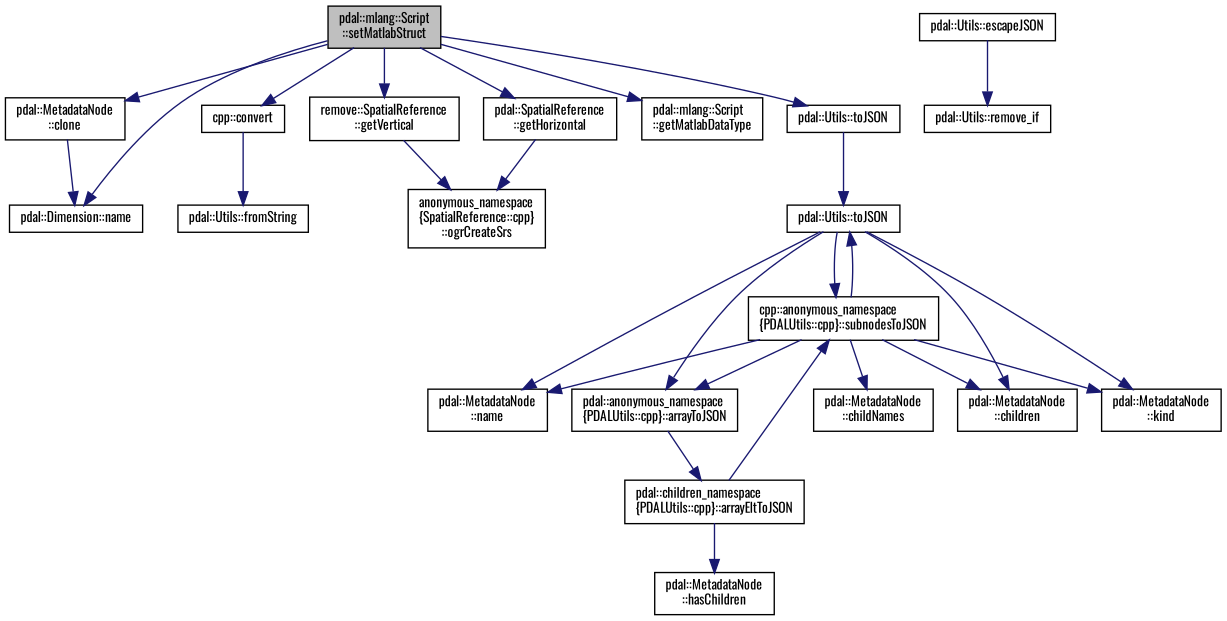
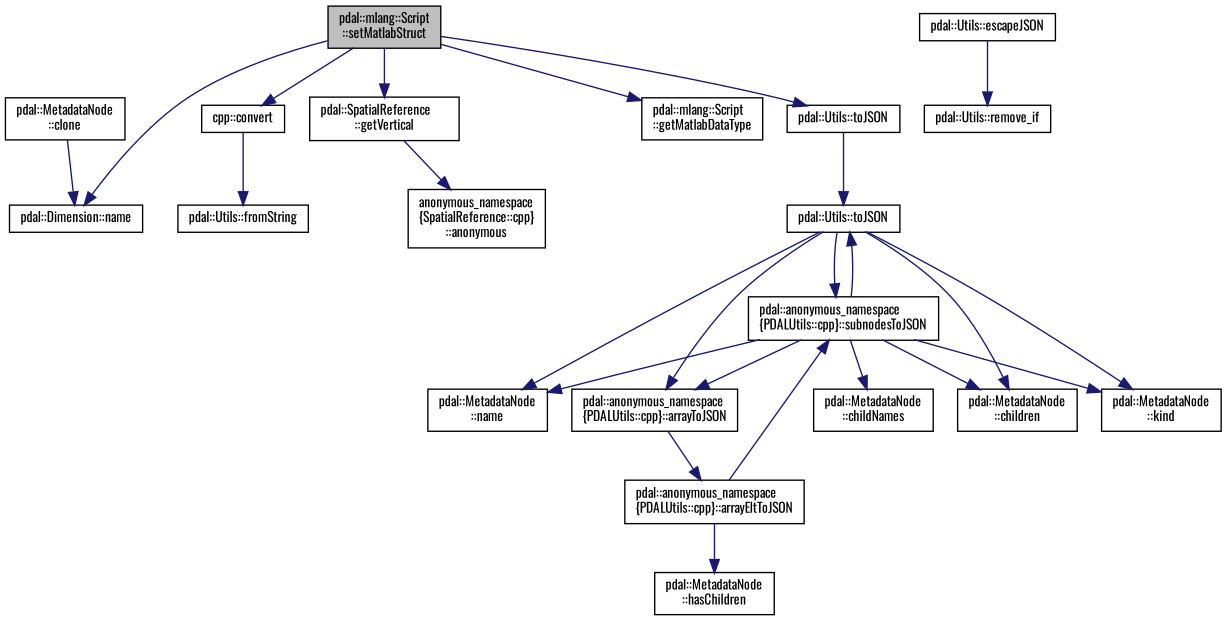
edge "pdal::mlang::Script ::setMatlabStruct" -> "pdal::MetadataNode ::clone": removed
node "remove::SpatialReference ::getVertical": label "remove::SpatialReference ::getVertical" -> "pdal::SpatialReference ::getVertical"
node "pdal::SpatialReference ::getHorizontal": removed
node "anonymous_namespace {SpatialReference::cpp} ::ogrCreateSrs": label "anonymous_namespace {SpatialReference::cpp} ::ogrCreateSrs" -> "anonymous_namespace {SpatialReference::cpp} ::anonymous"
node "cpp::anonymous_namespace {PDALUtils::cpp}::subnodesToJSON": label "cpp::anonymous_namespace {PDALUtils::cpp}::subnodesToJSON" -> "pdal::anonymous_namespace {PDALUtils::cpp}::subnodesToJSON"
node "pdal::children_namespace {PDALUtils::cpp}::arrayEltToJSON": label "pdal::children_namespace {PDALUtils::cpp}::arrayEltToJSON" -> "pdal::anonymous_namespace {PDALUtils::cpp}::arrayEltToJSON"
